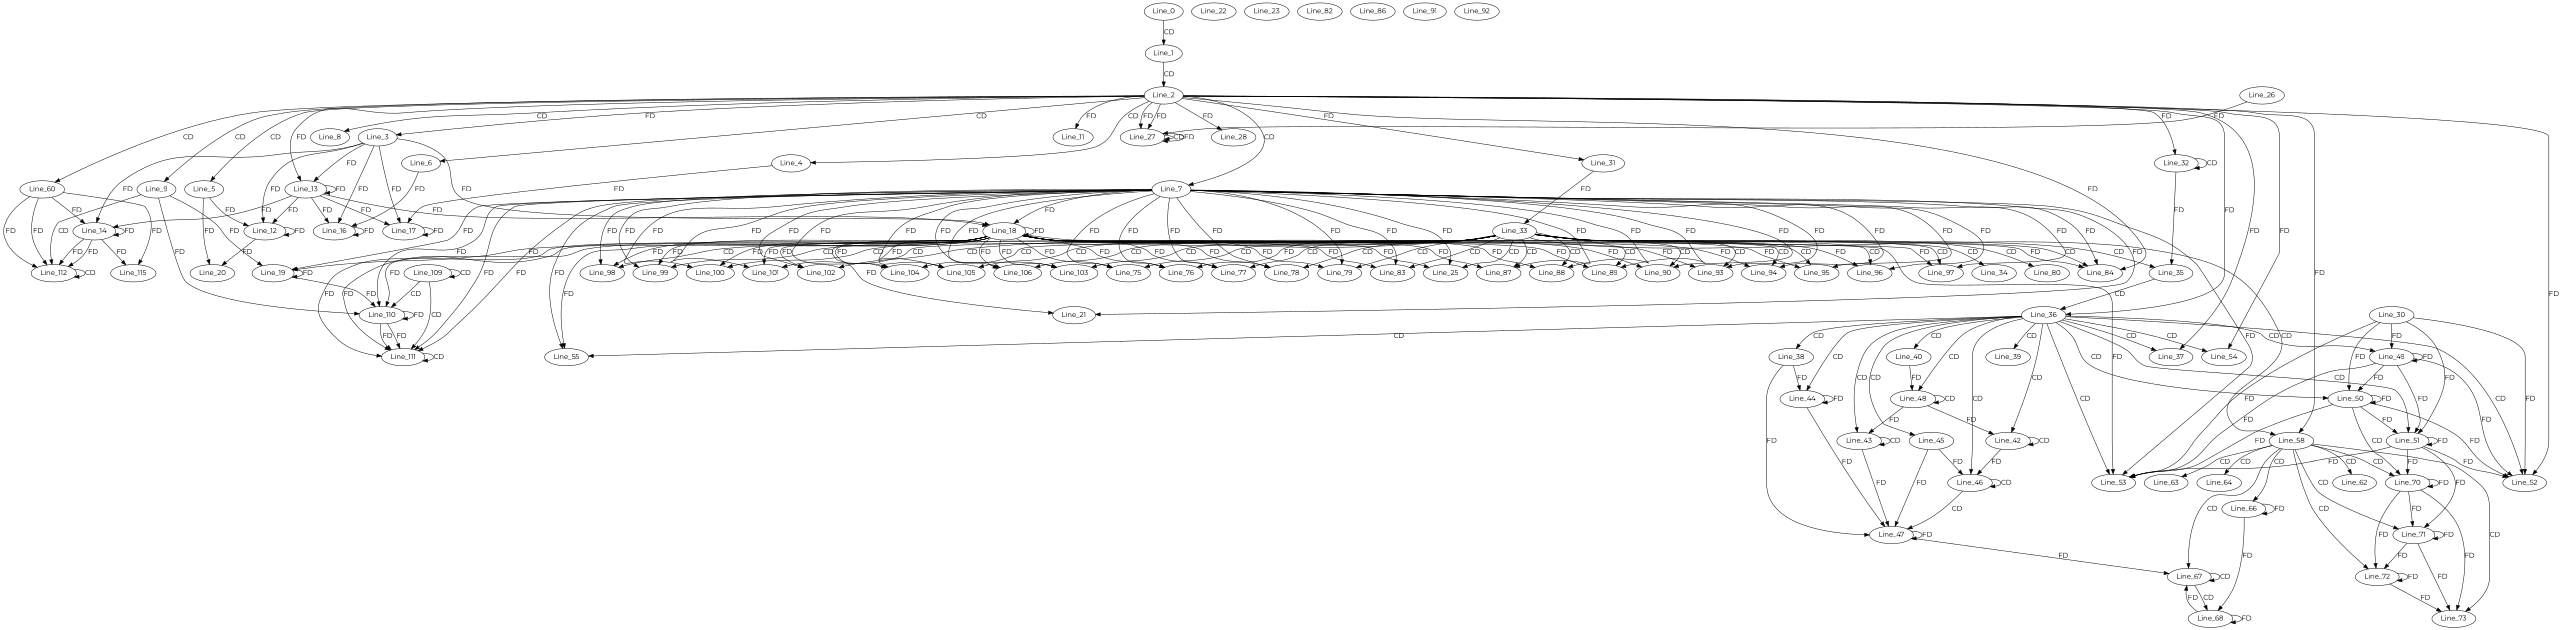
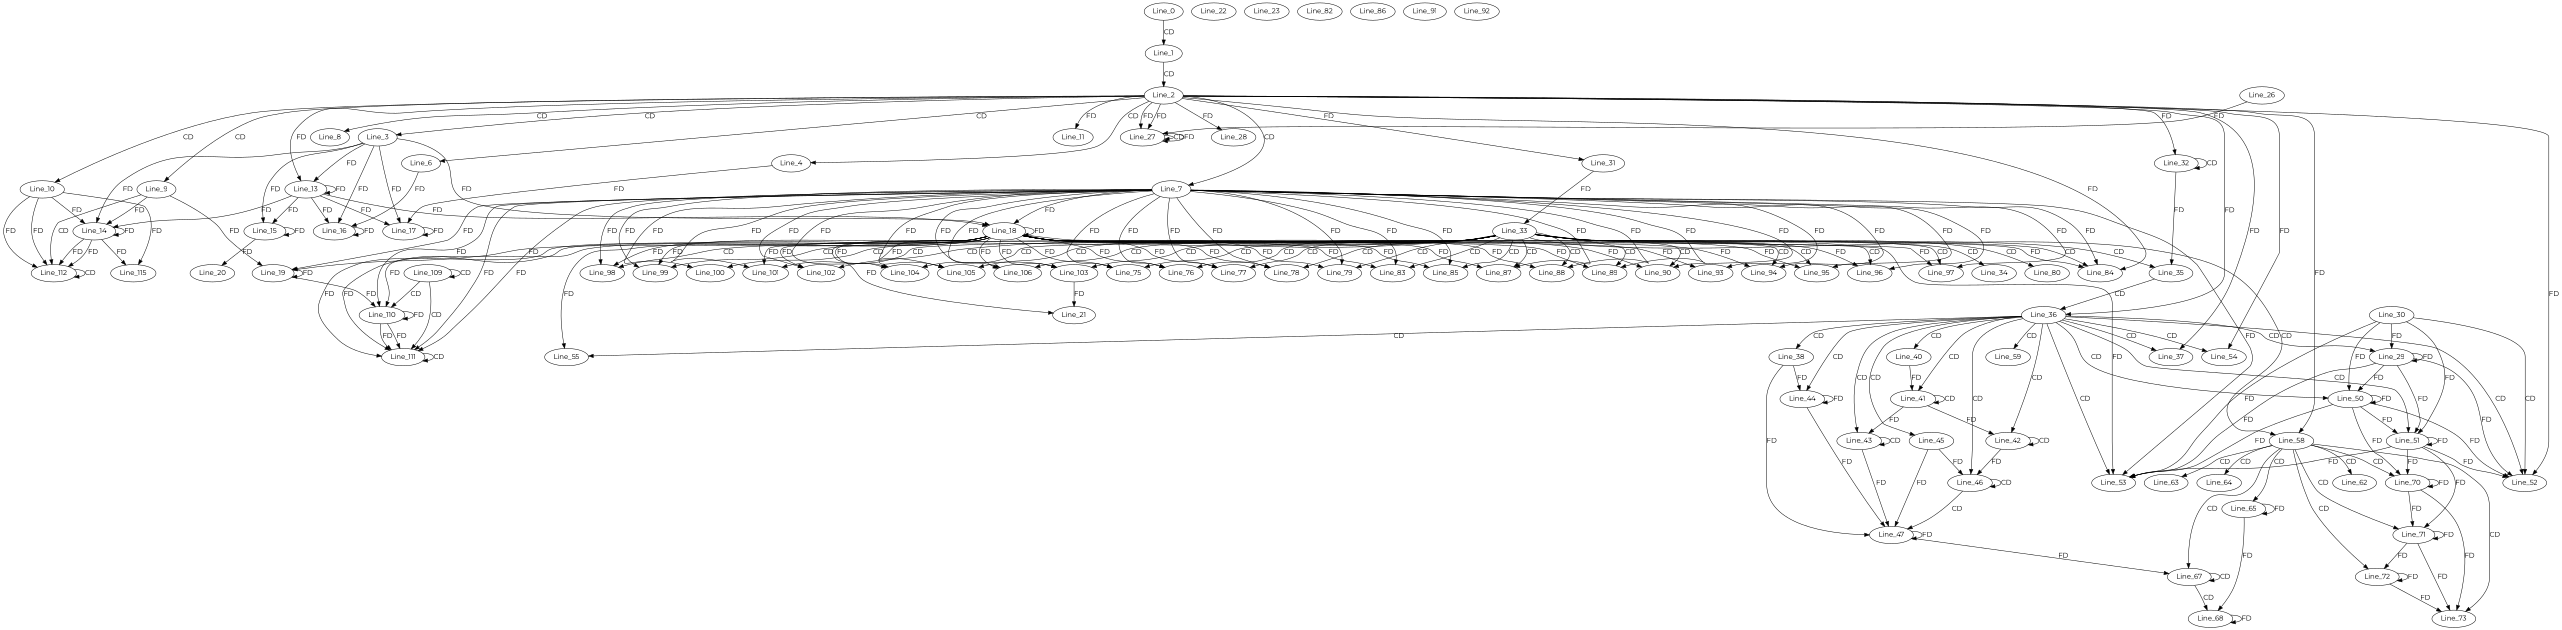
edge "Line_2" -> "Line_3": label "FD" -> "CD"
node "Line_60": label "Line_60" -> "Line_10"
node "Line_5": removed
edge "Line_7" -> "Line_55": removed, label "FD"
node "Line_12": label "Line_12" -> "Line_15"
edge "Line_33" -> "Line_93": removed, label "CD"
edge "Line_18" -> "Line_100": removed, label "FD"
edge "Line_33" -> "Line_76": label "FD" -> "CD"
node "Line_25": label "Line_25" -> "Line_85"
edge "Line_7" -> "Line_21": now "Line_103" -> "Line_21"
edge "Line_9" -> "Line_110": now "Line_9" -> "Line_14"
node "Line_39": label "Line_39" -> "Line_59"
node "Line_49": label "Line_49" -> "Line_29"
node "Line_48": label "Line_48" -> "Line_41"
edge "Line_30" -> "Line_52": label "FD" -> "CD"
edge "Line_50" -> "Line_70": label "CD" -> "FD"
node "Line_66": label "Line_66" -> "Line_65"
edge "Line_70" -> "Line_72": removed, label "FD"
edge "Line_68" -> "Line_67": removed, label "FD"
